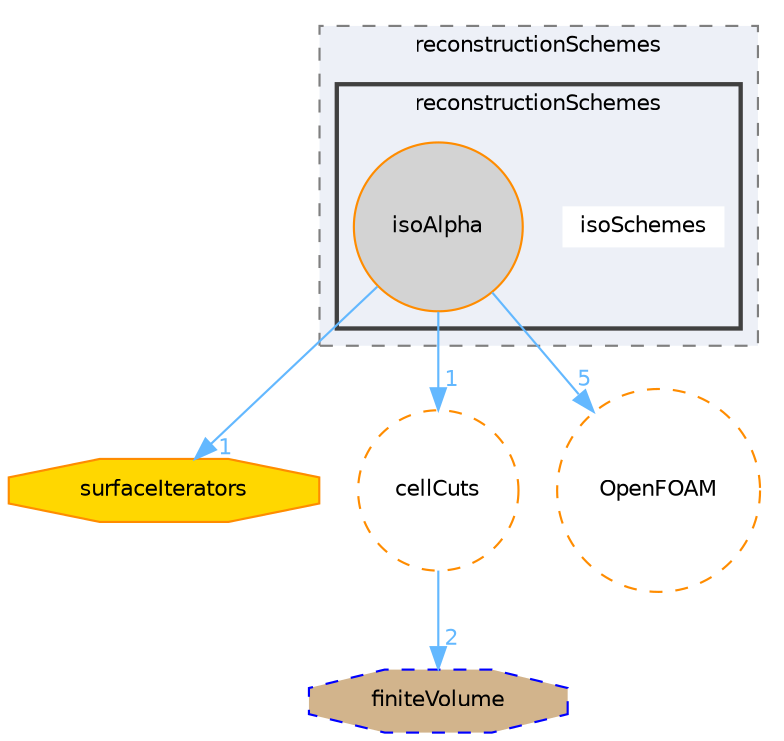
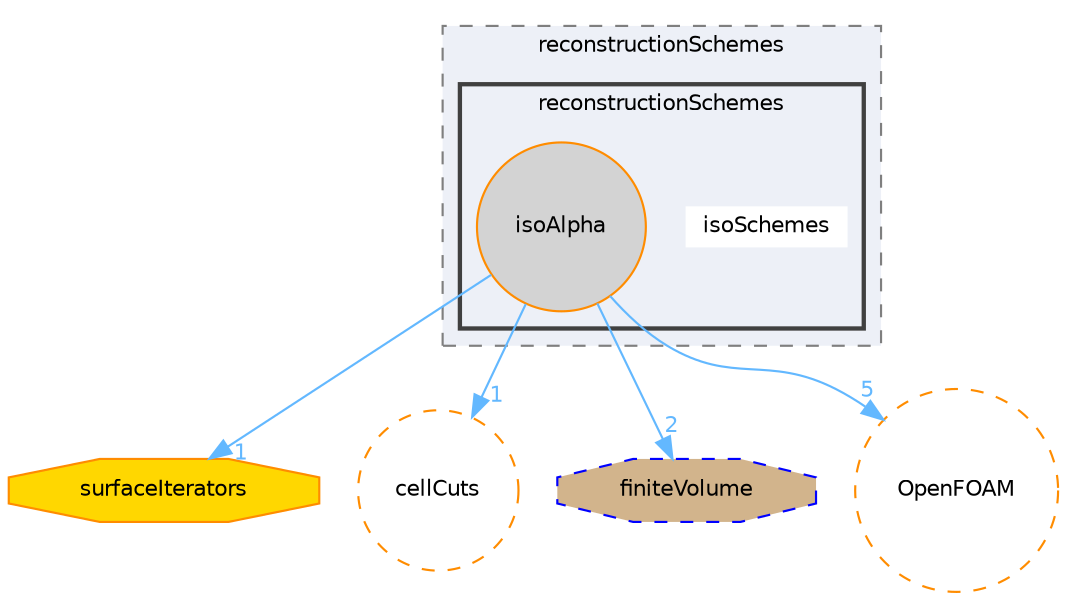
edge "cellCuts" -> "finiteVolume": now "isoAlpha" -> "finiteVolume"
